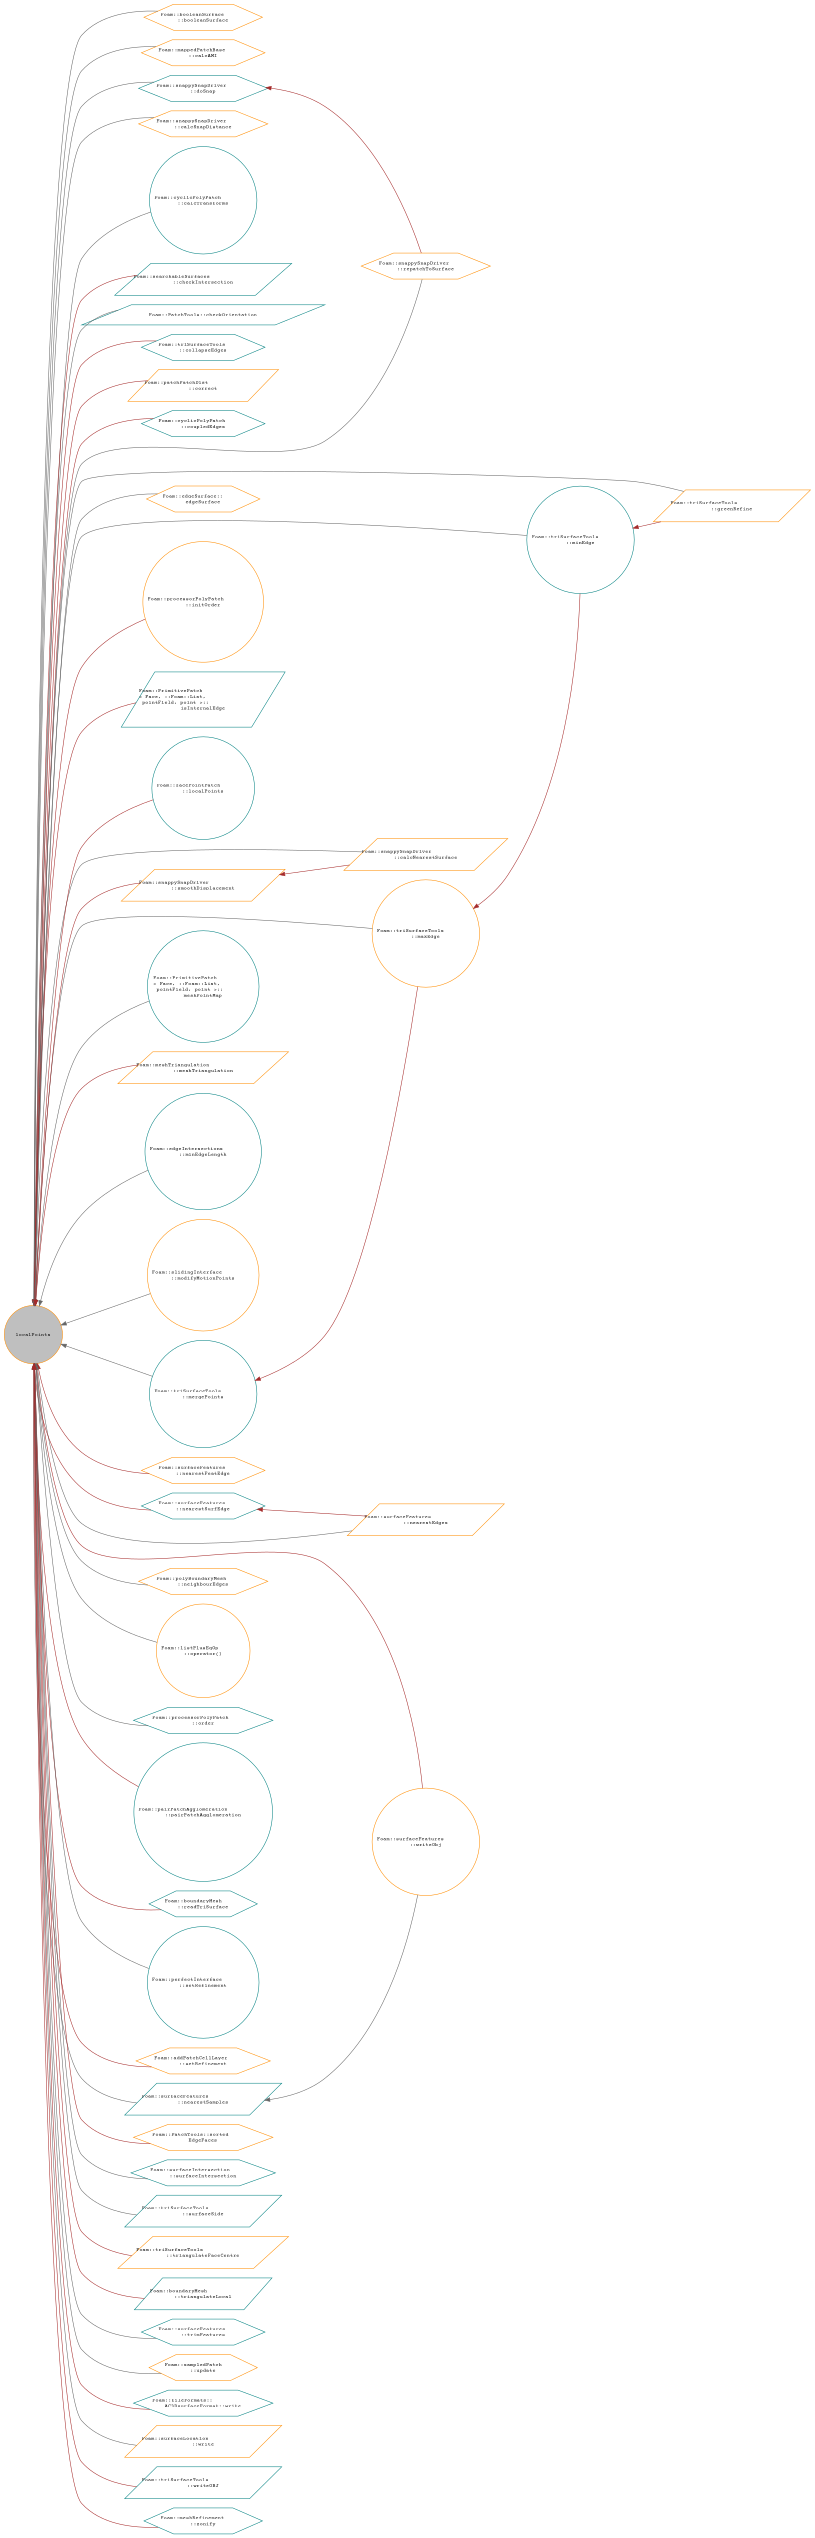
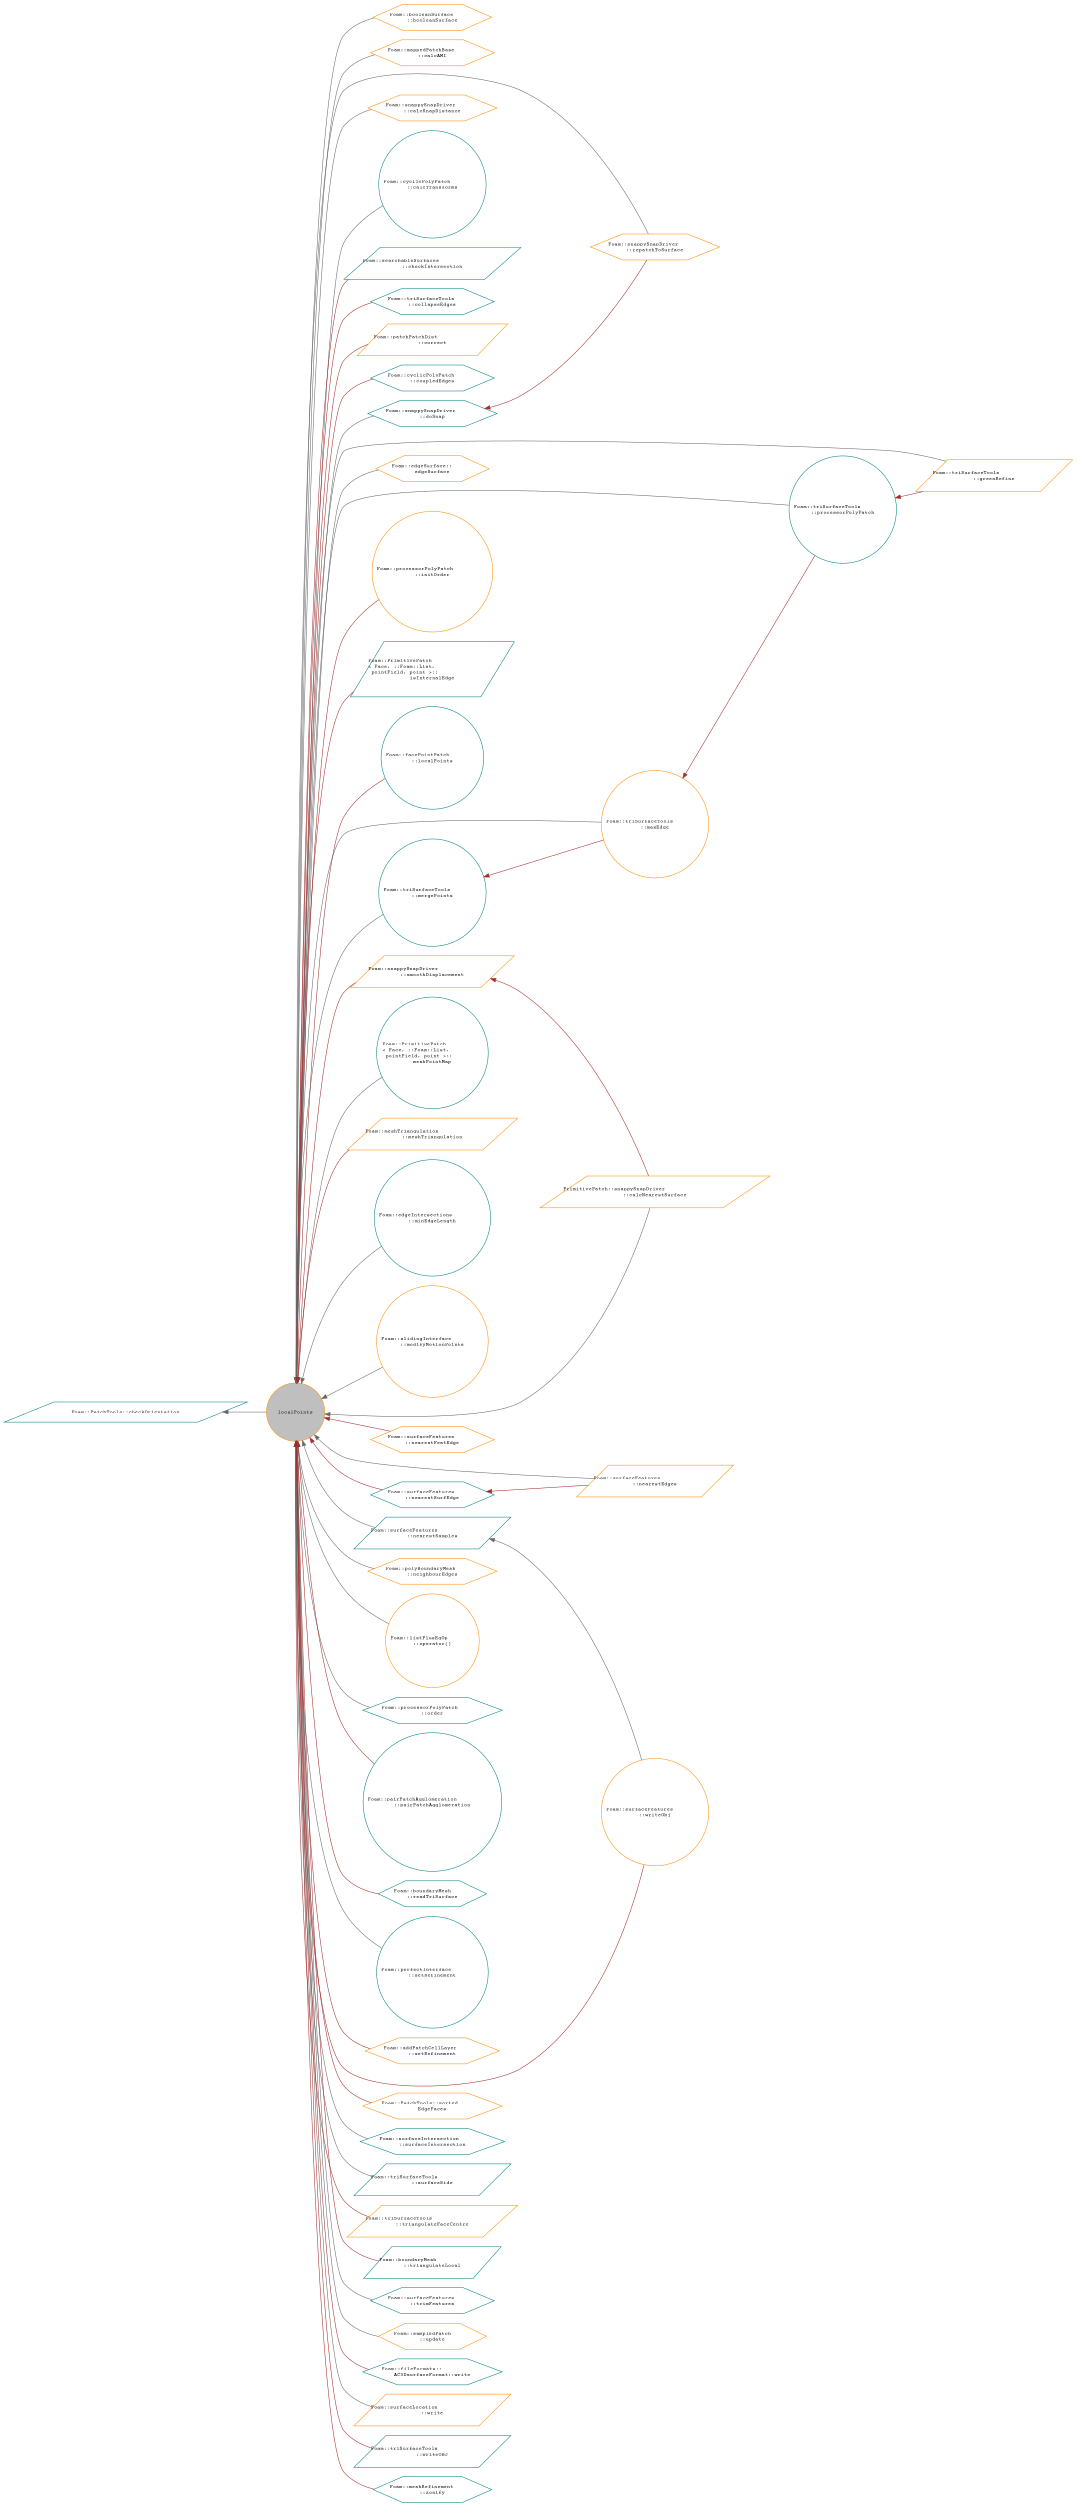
node "Foam::triSurfaceTools ::minEdge": label "Foam::triSurfaceTools ::minEdge" -> "Foam::triSurfaceTools ::processorPolyPatch"
edge "Foam::PatchTools::checkOrientation" -> "localPoints": reversed
node "Foam::snappySnapDriver ::calcNearestSurface": label "Foam::snappySnapDriver ::calcNearestSurface" -> "PrimitivePatch::snappySnapDriver ::calcNearestSurface"
